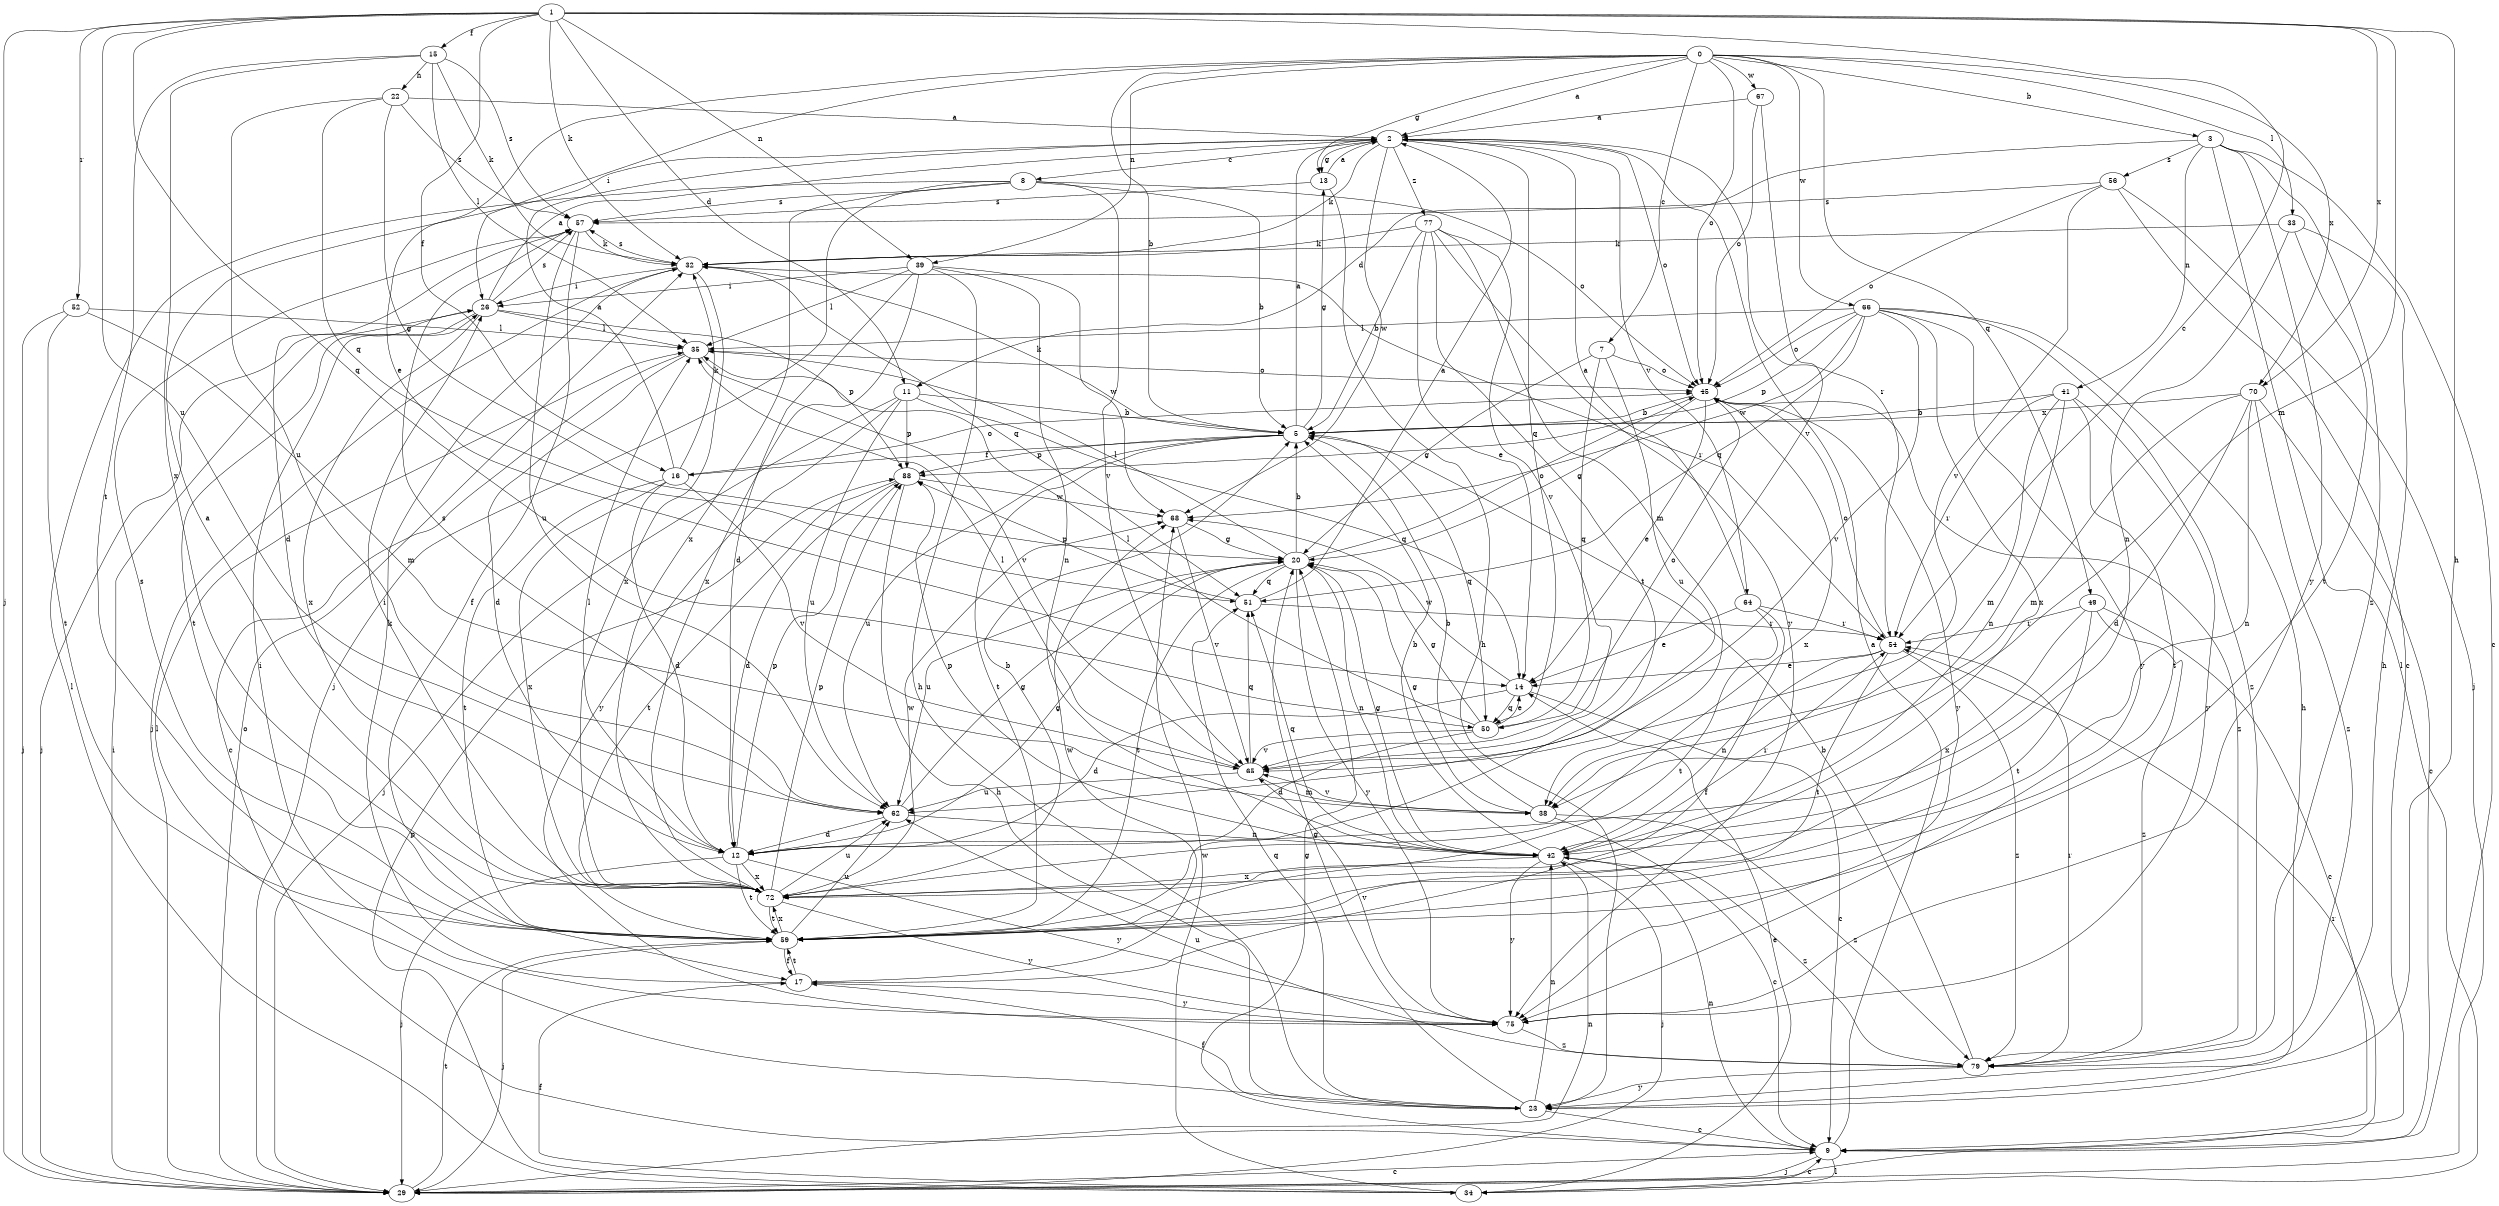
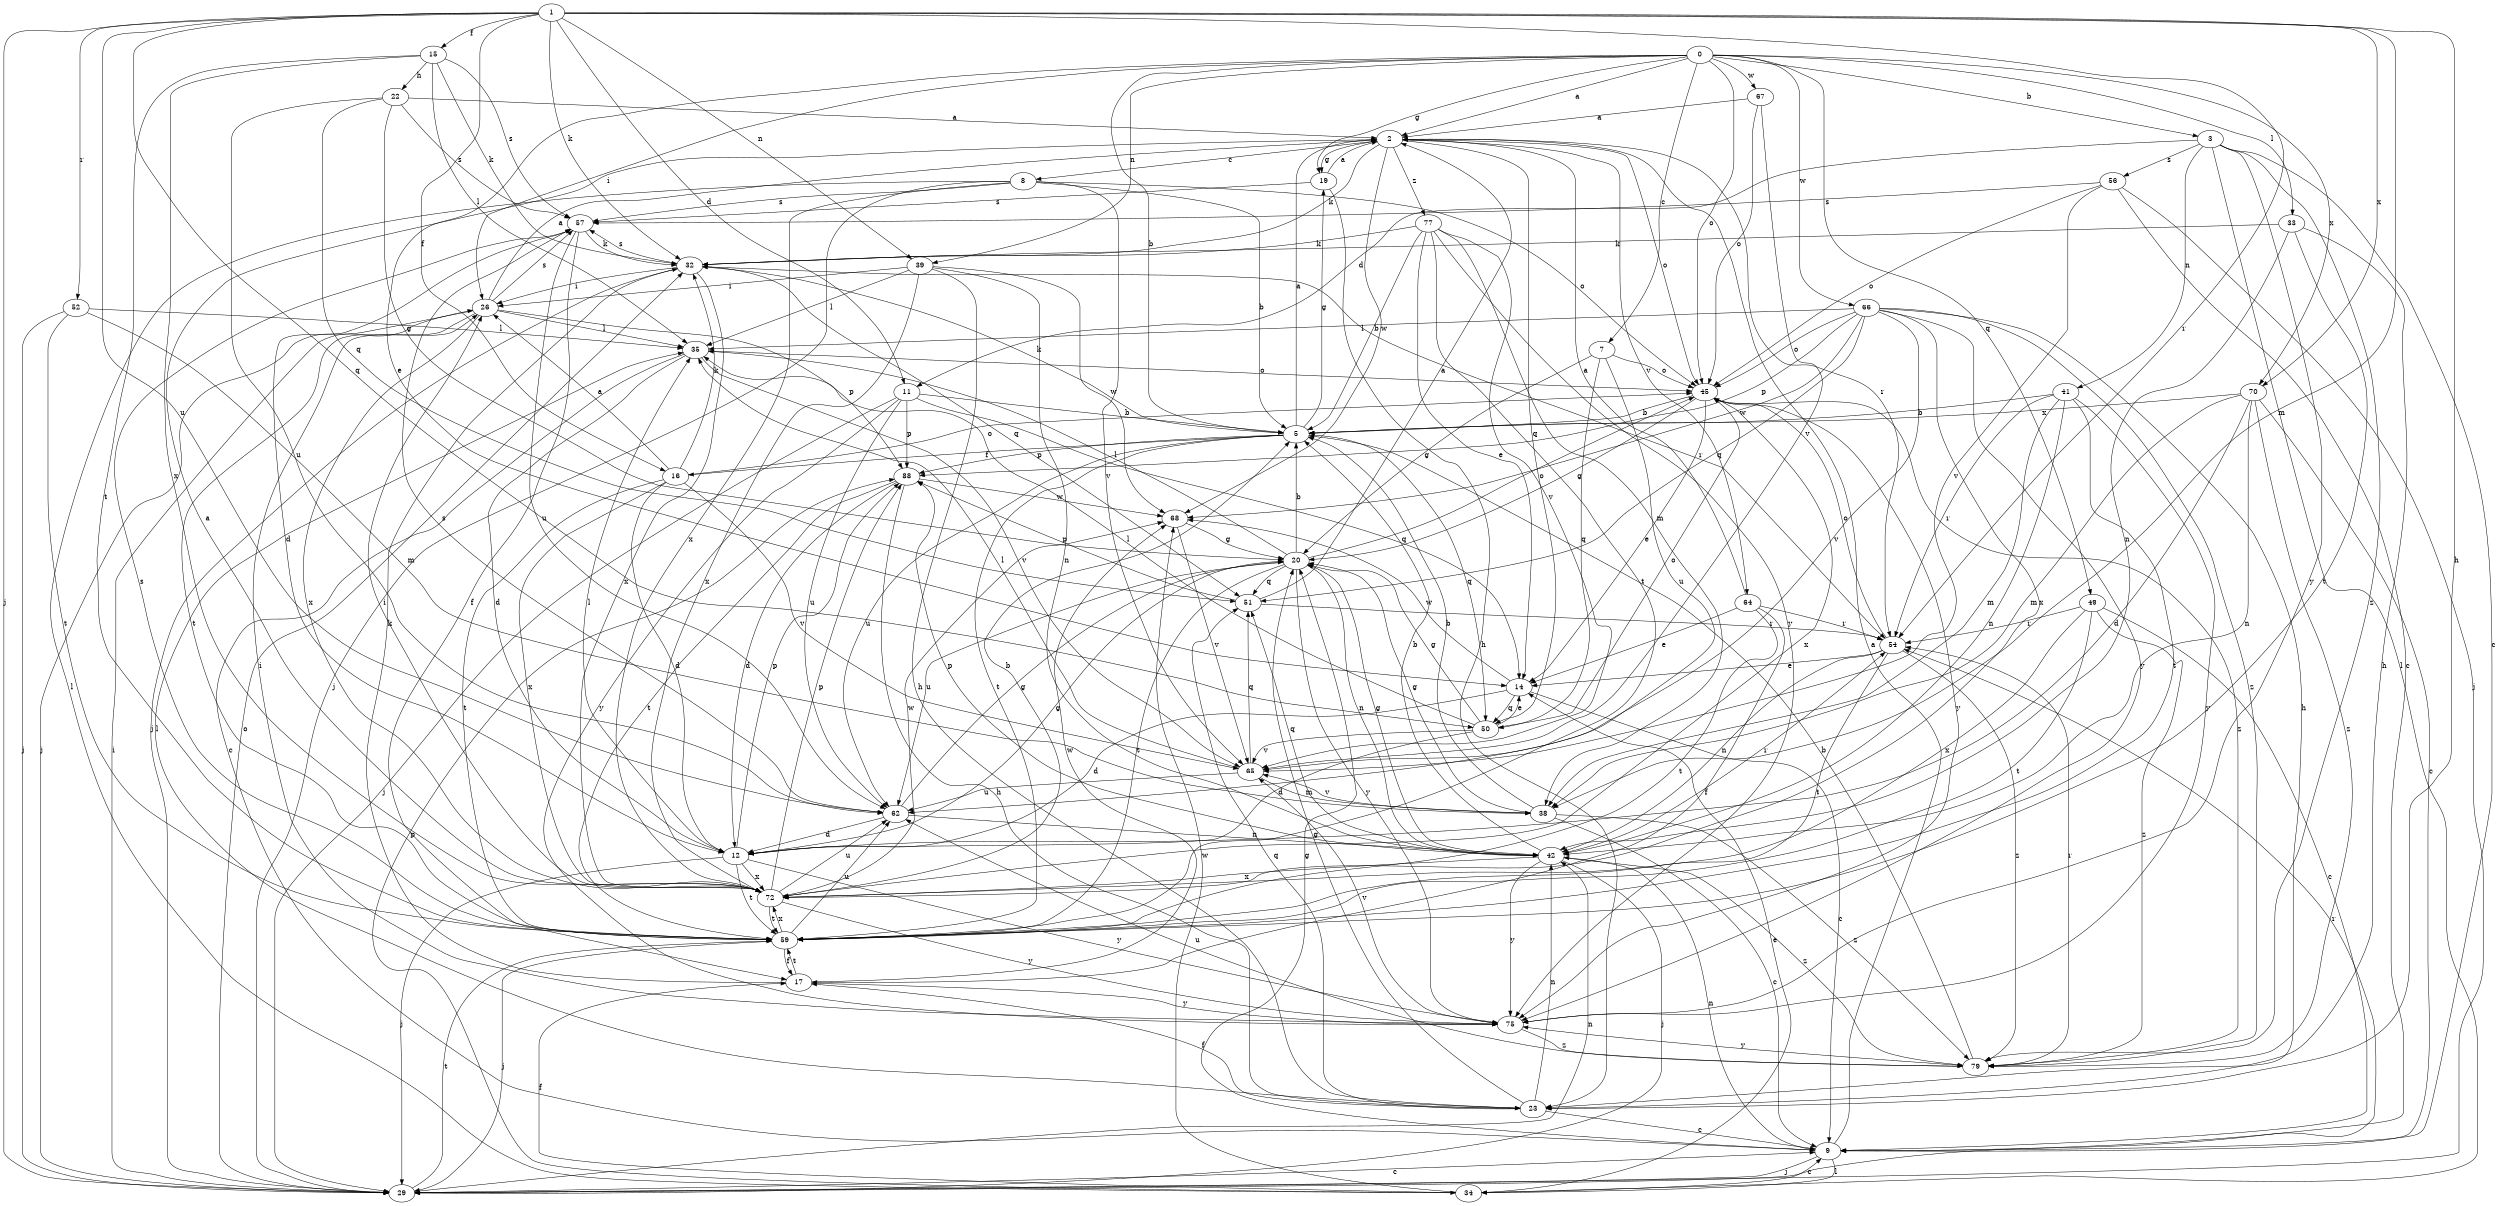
edge "16" -> "2": now "16" -> "26"
node "13": label "13" -> "19"
edge "1" -> "54": label "c" -> "r"
edge "39" -> "12": removed, label "d"
edge "79" -> "23": now "79" -> "75"
